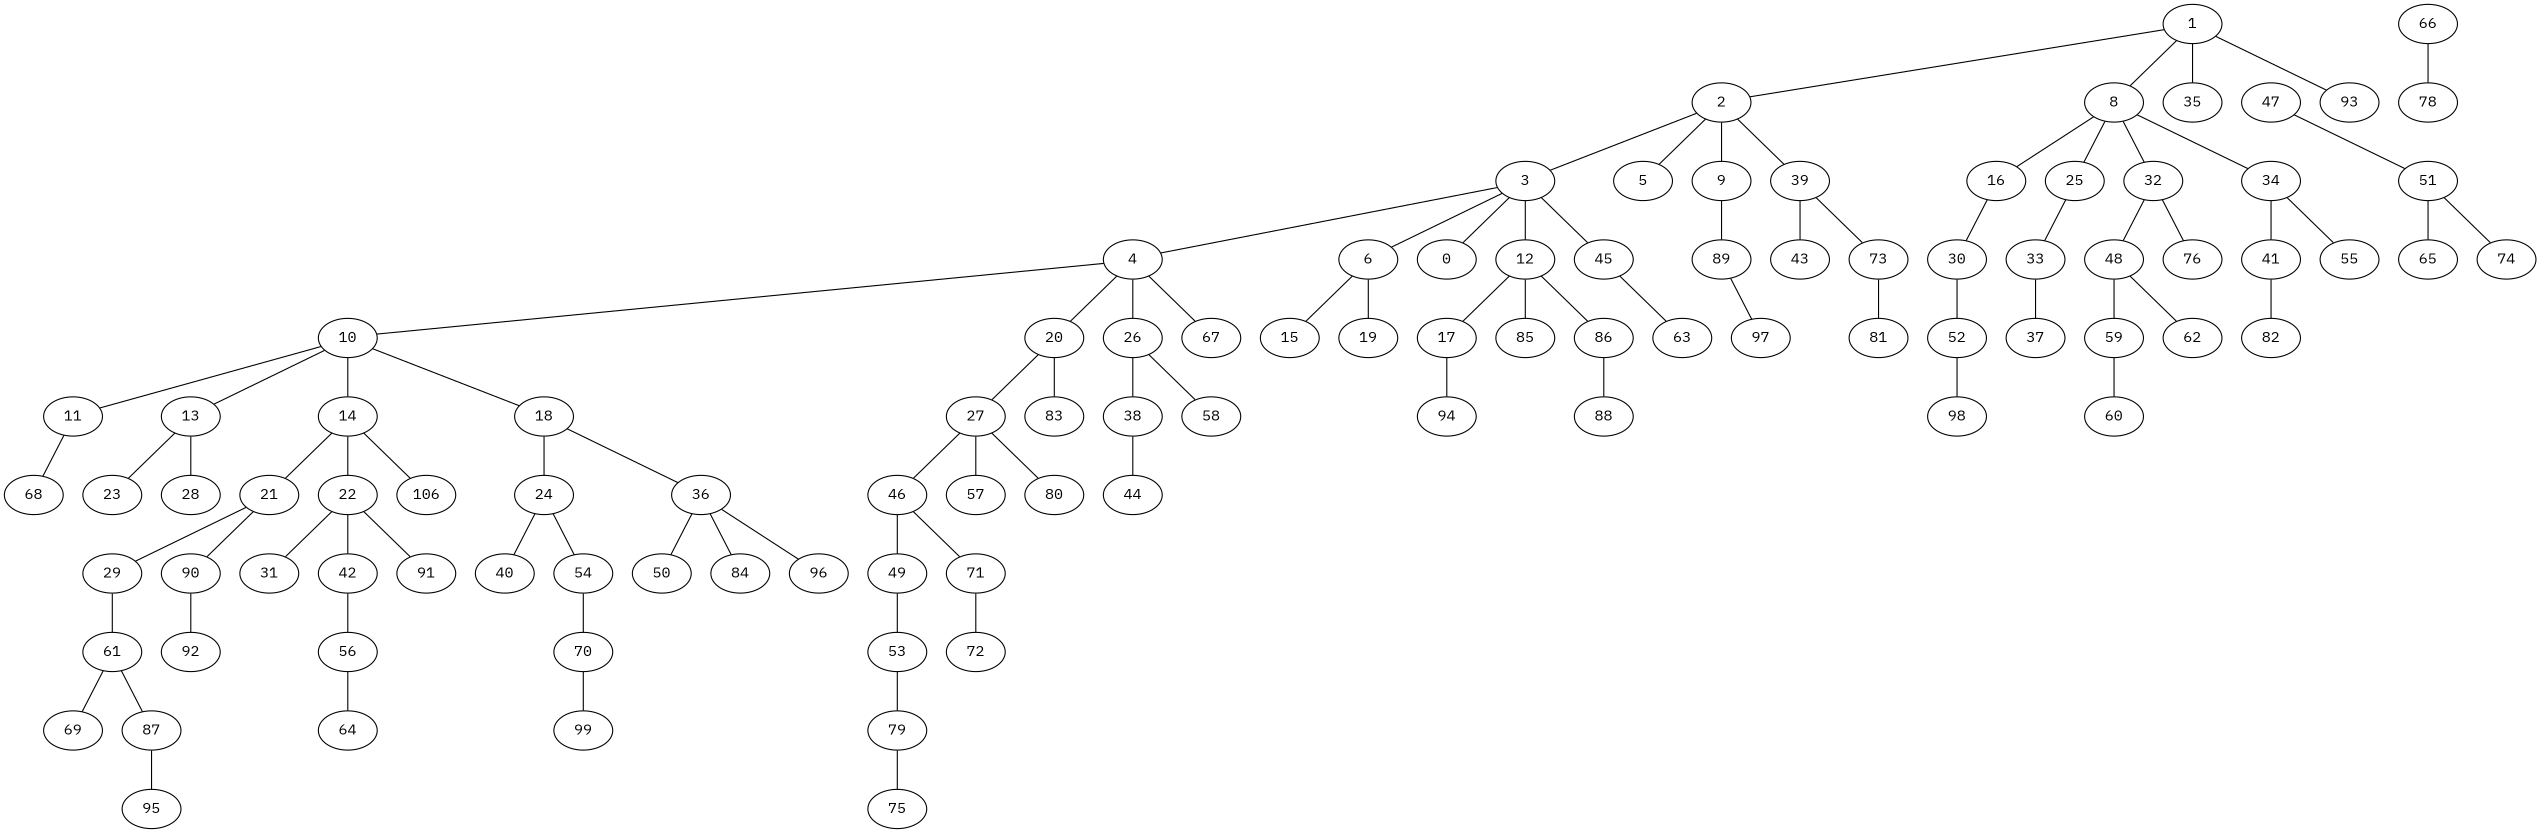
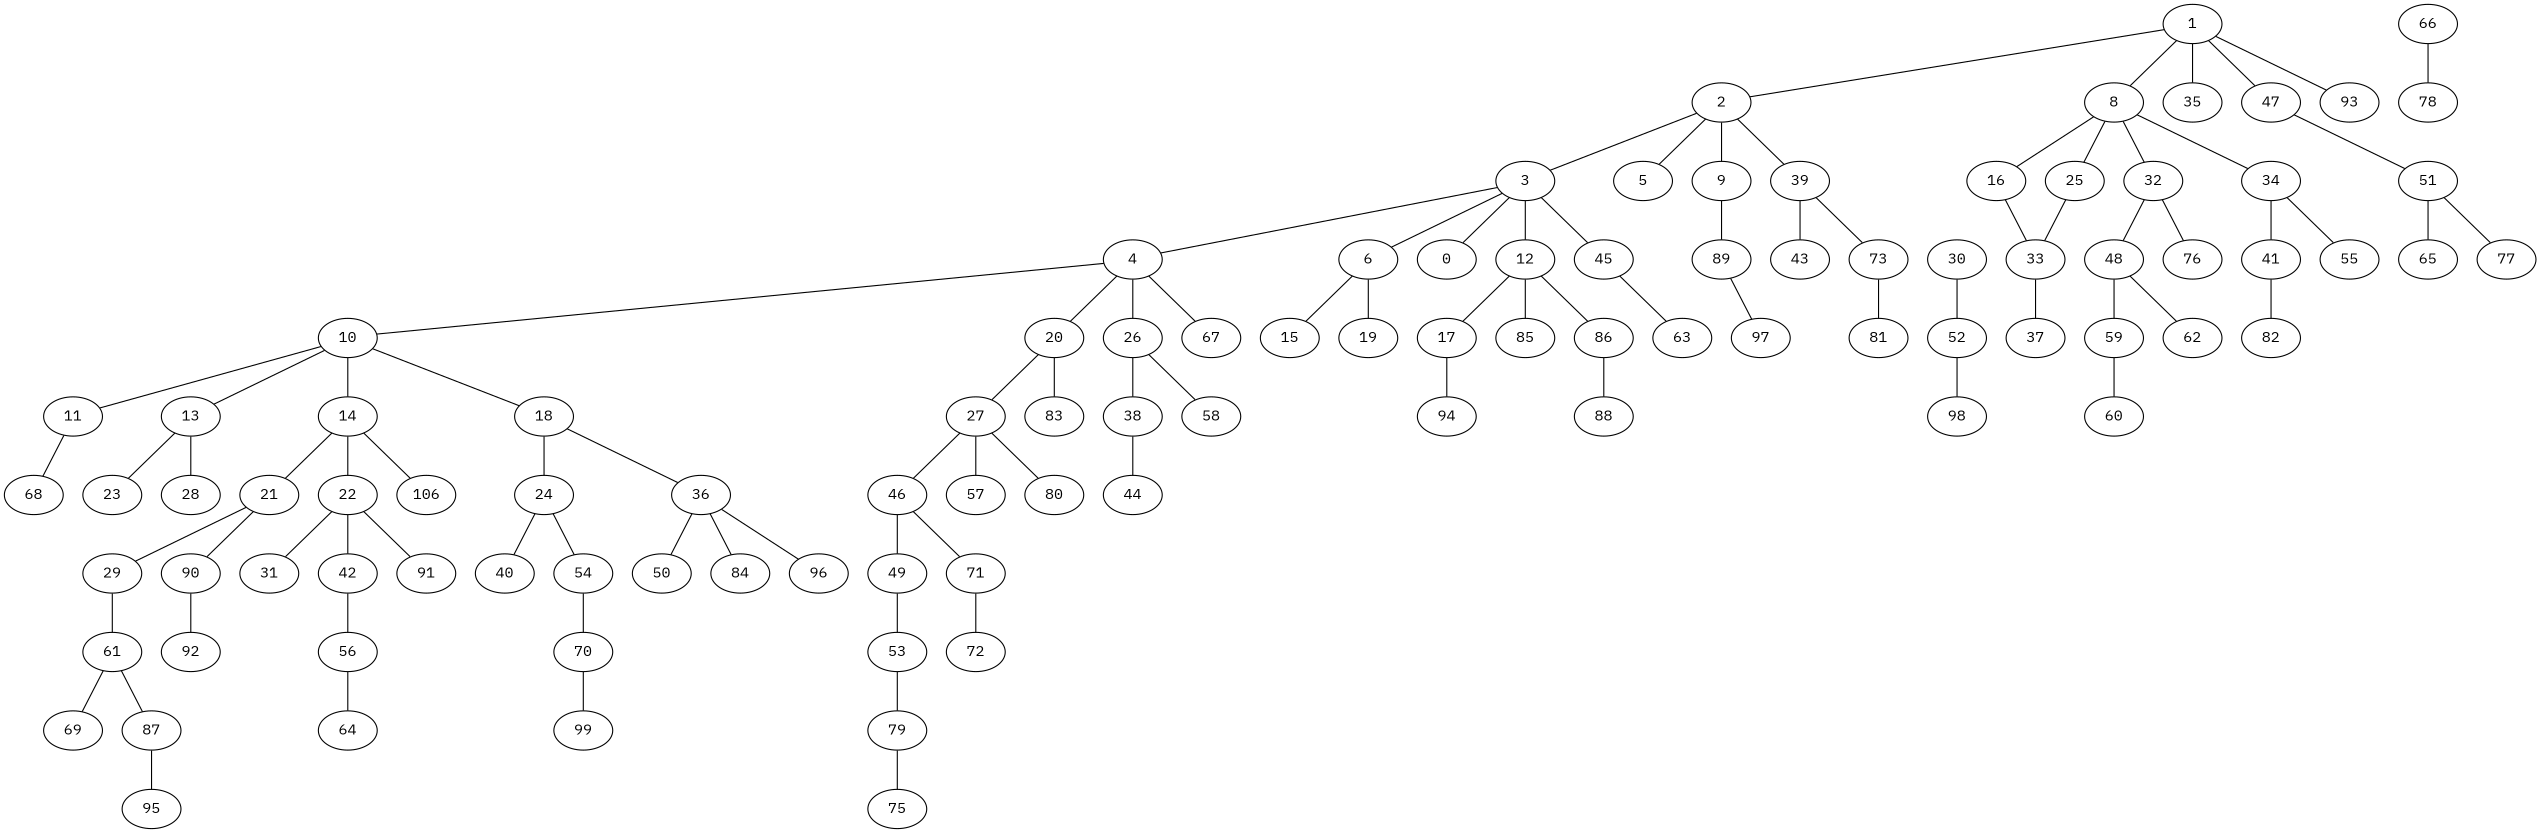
edge "1" -- "47": added
edge "16" -- "30": now "16" -- "33"
node "74": label "74" -> "77"
